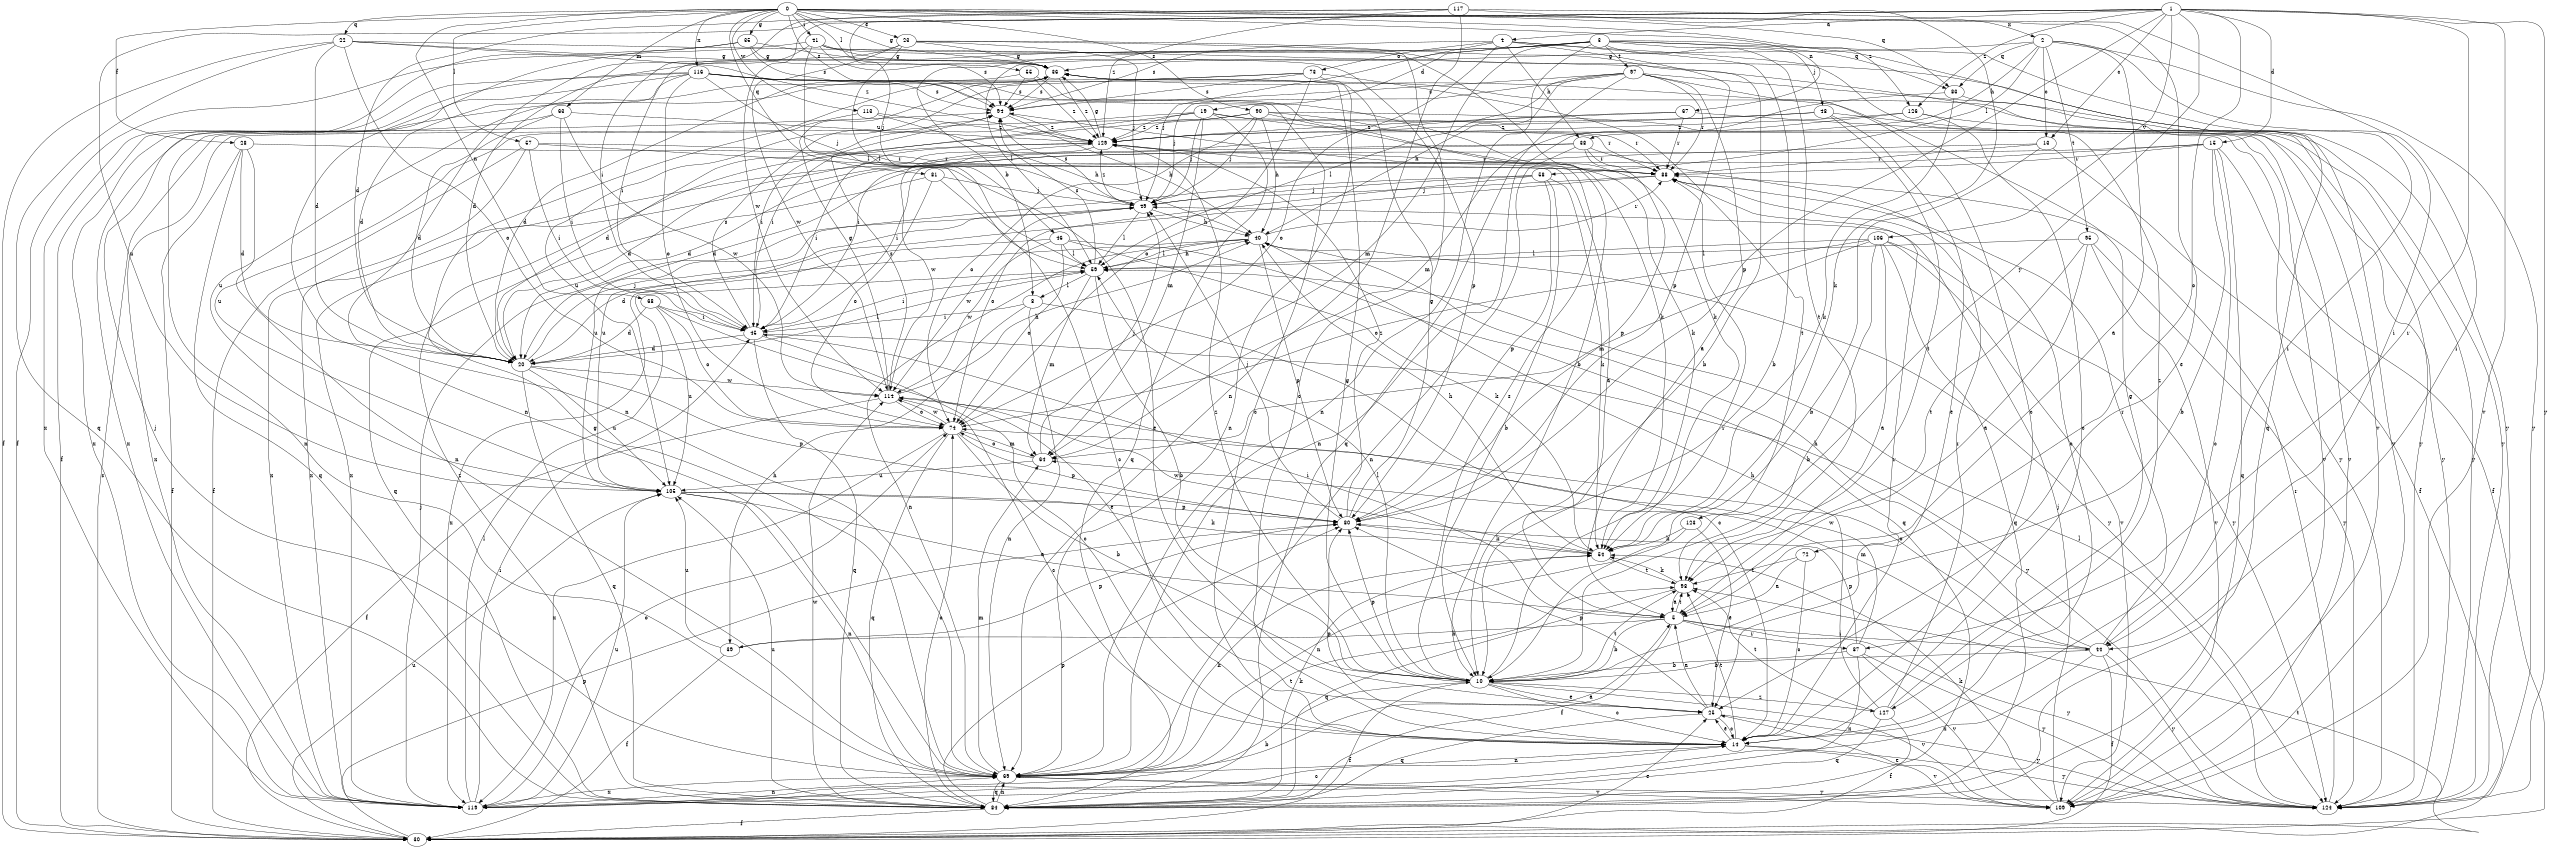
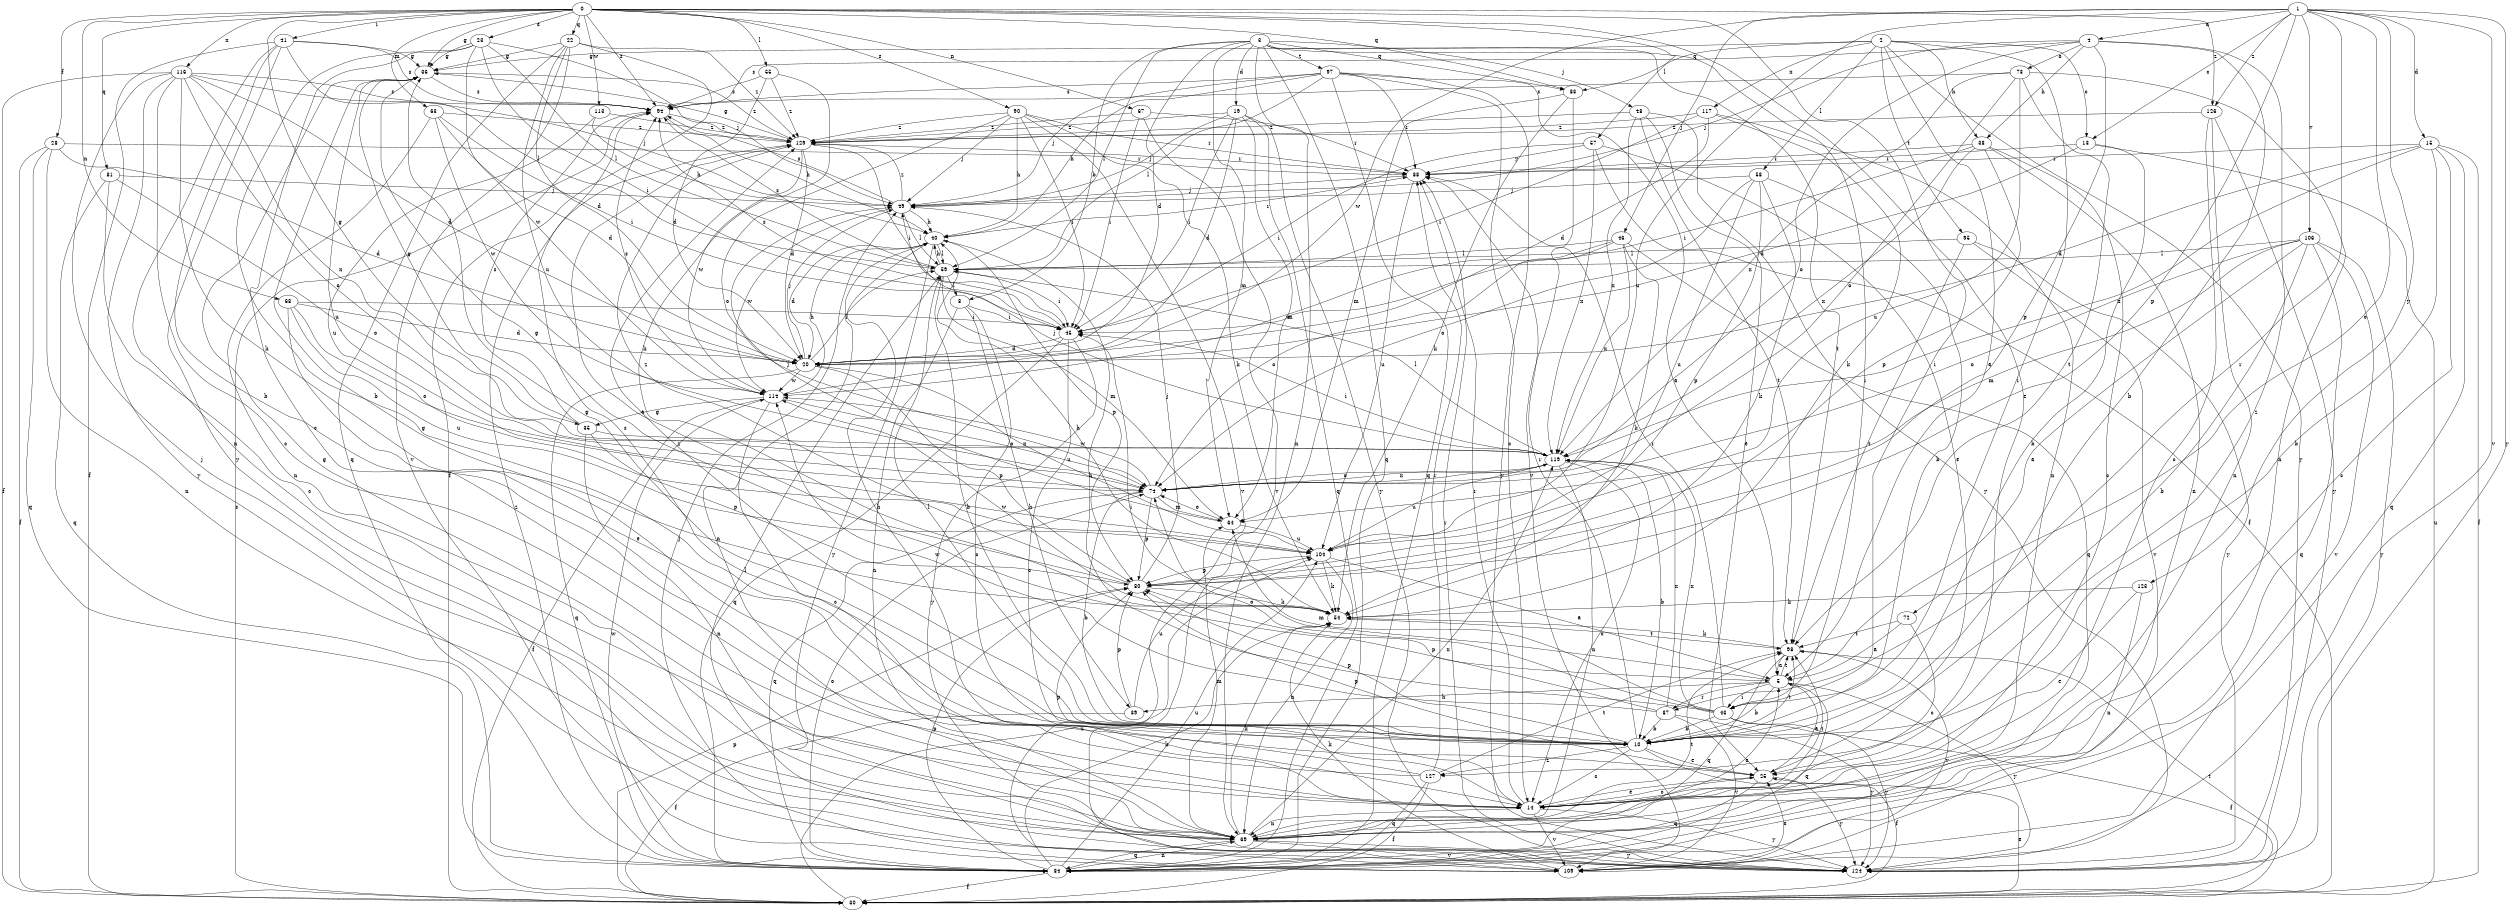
edge "117" -> "2": reversed
edge "63" -> "129": label "u" -> "z"
edge "19" -> "88": removed, label "r"
edge "114" -> "36": now "114" -> "35"
edge "57" -> "88": label "r" -> "y"
edge "22" -> "74": label "o" -> "u"
edge "95" -> "5": removed, label "a"
node "105": label "105" -> "104"
edge "13" -> "30": label "f" -> "u"
node "44": label "44" -> "43"
edge "5" -> "84": label "f" -> "q"
edge "10" -> "109": now "98" -> "109"
